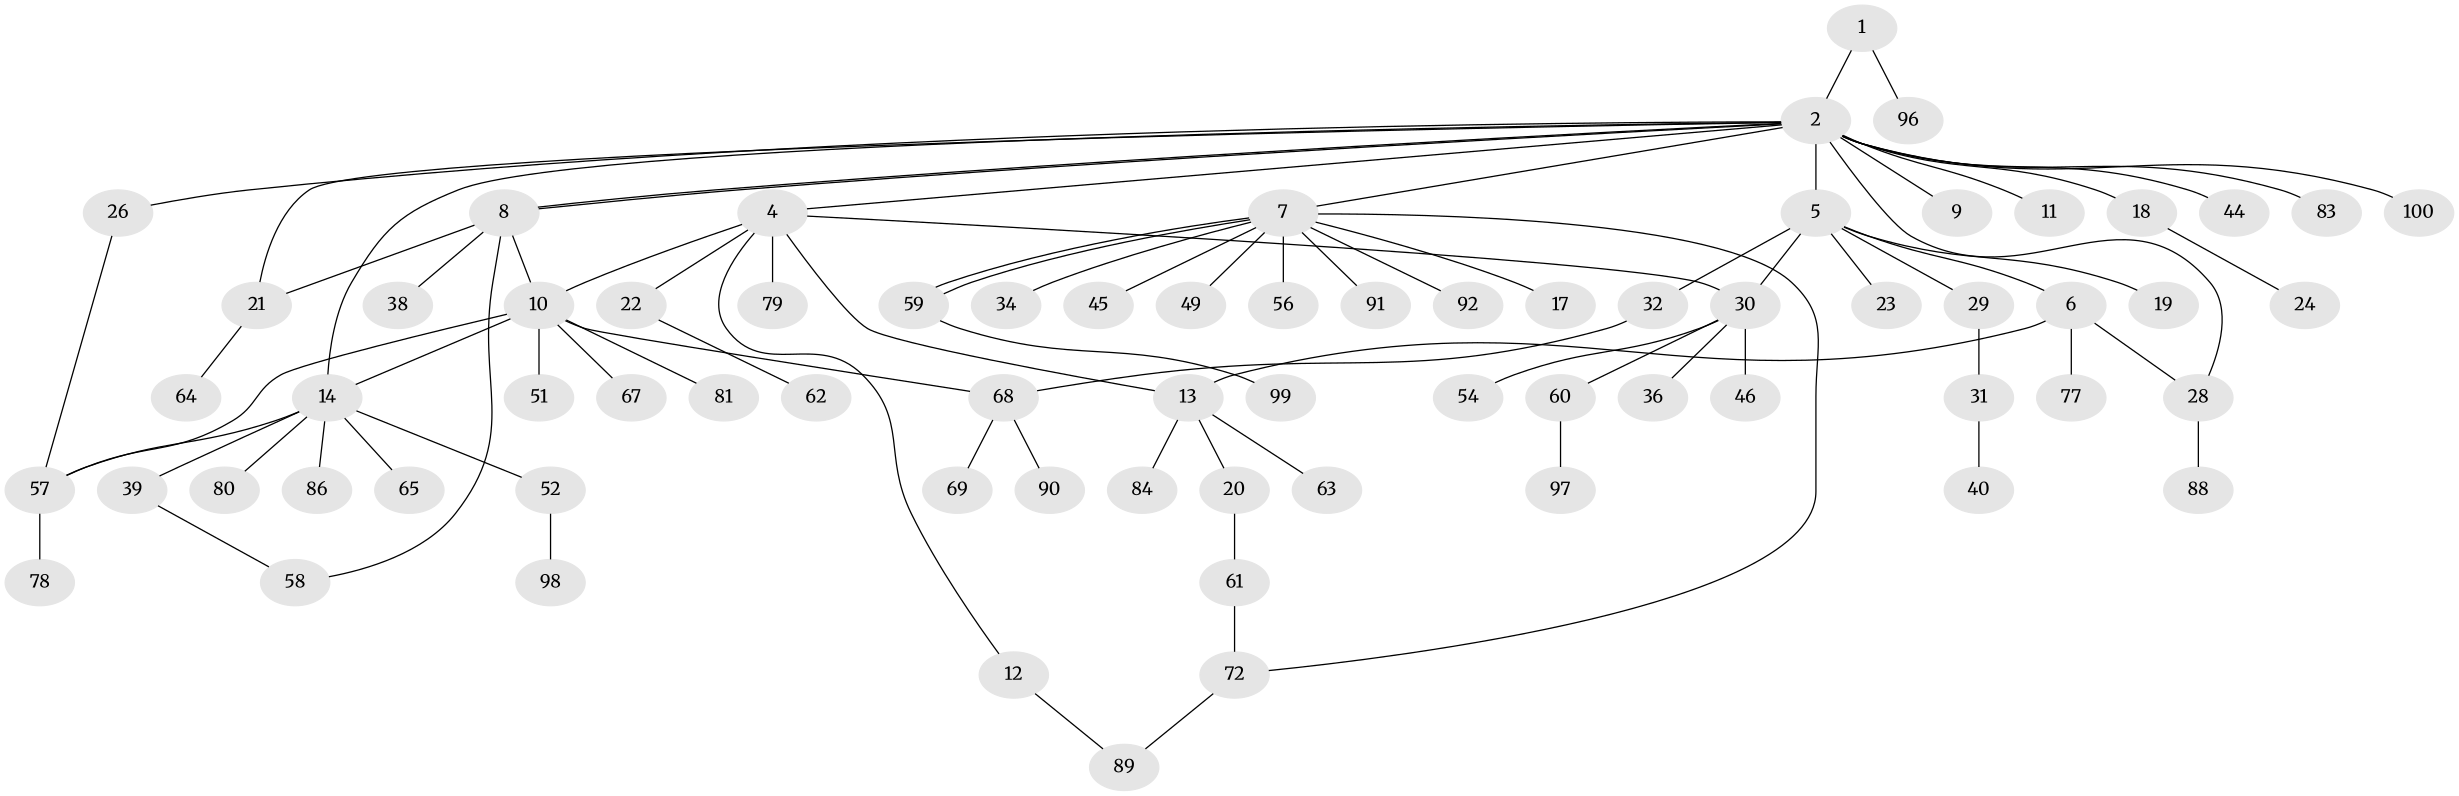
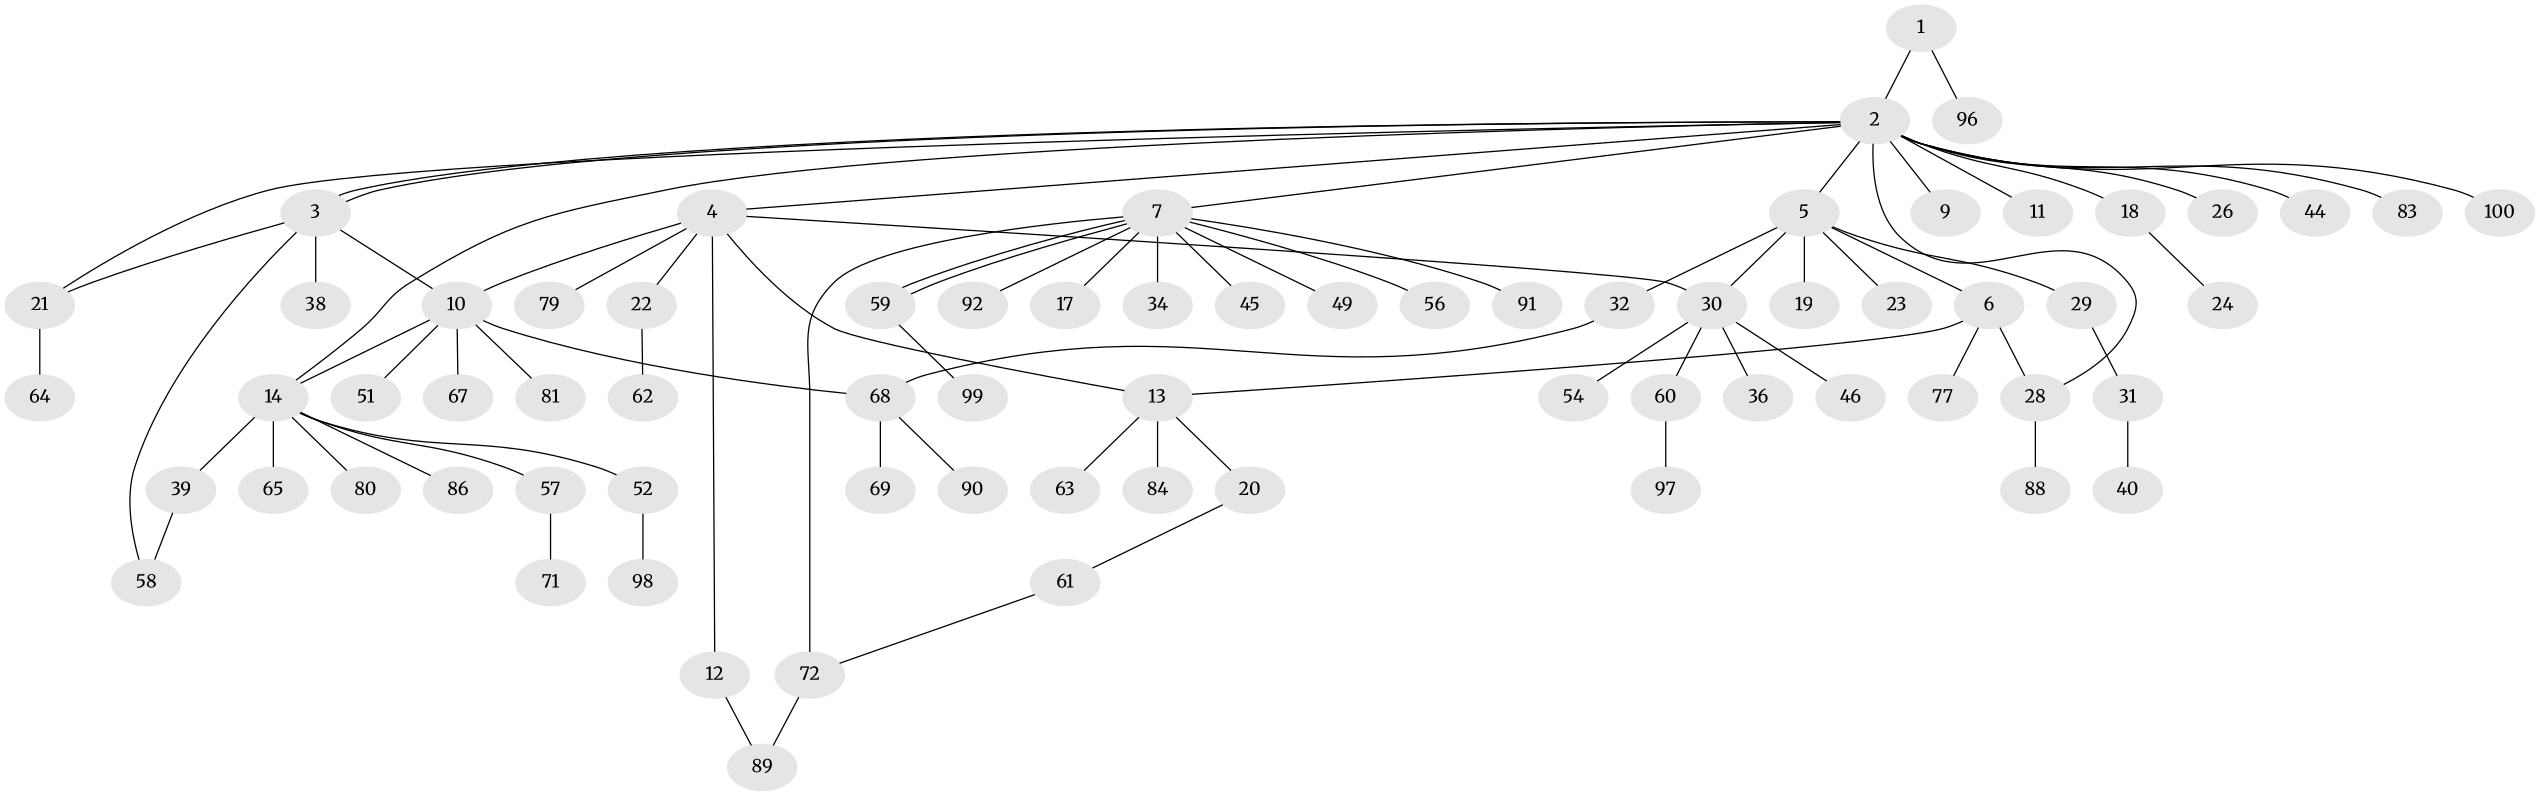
node "8": label "8" -> "3"
edge "26" -- "57": removed
edge "10" -- "57": removed
node "78": label "78" -> "71"
